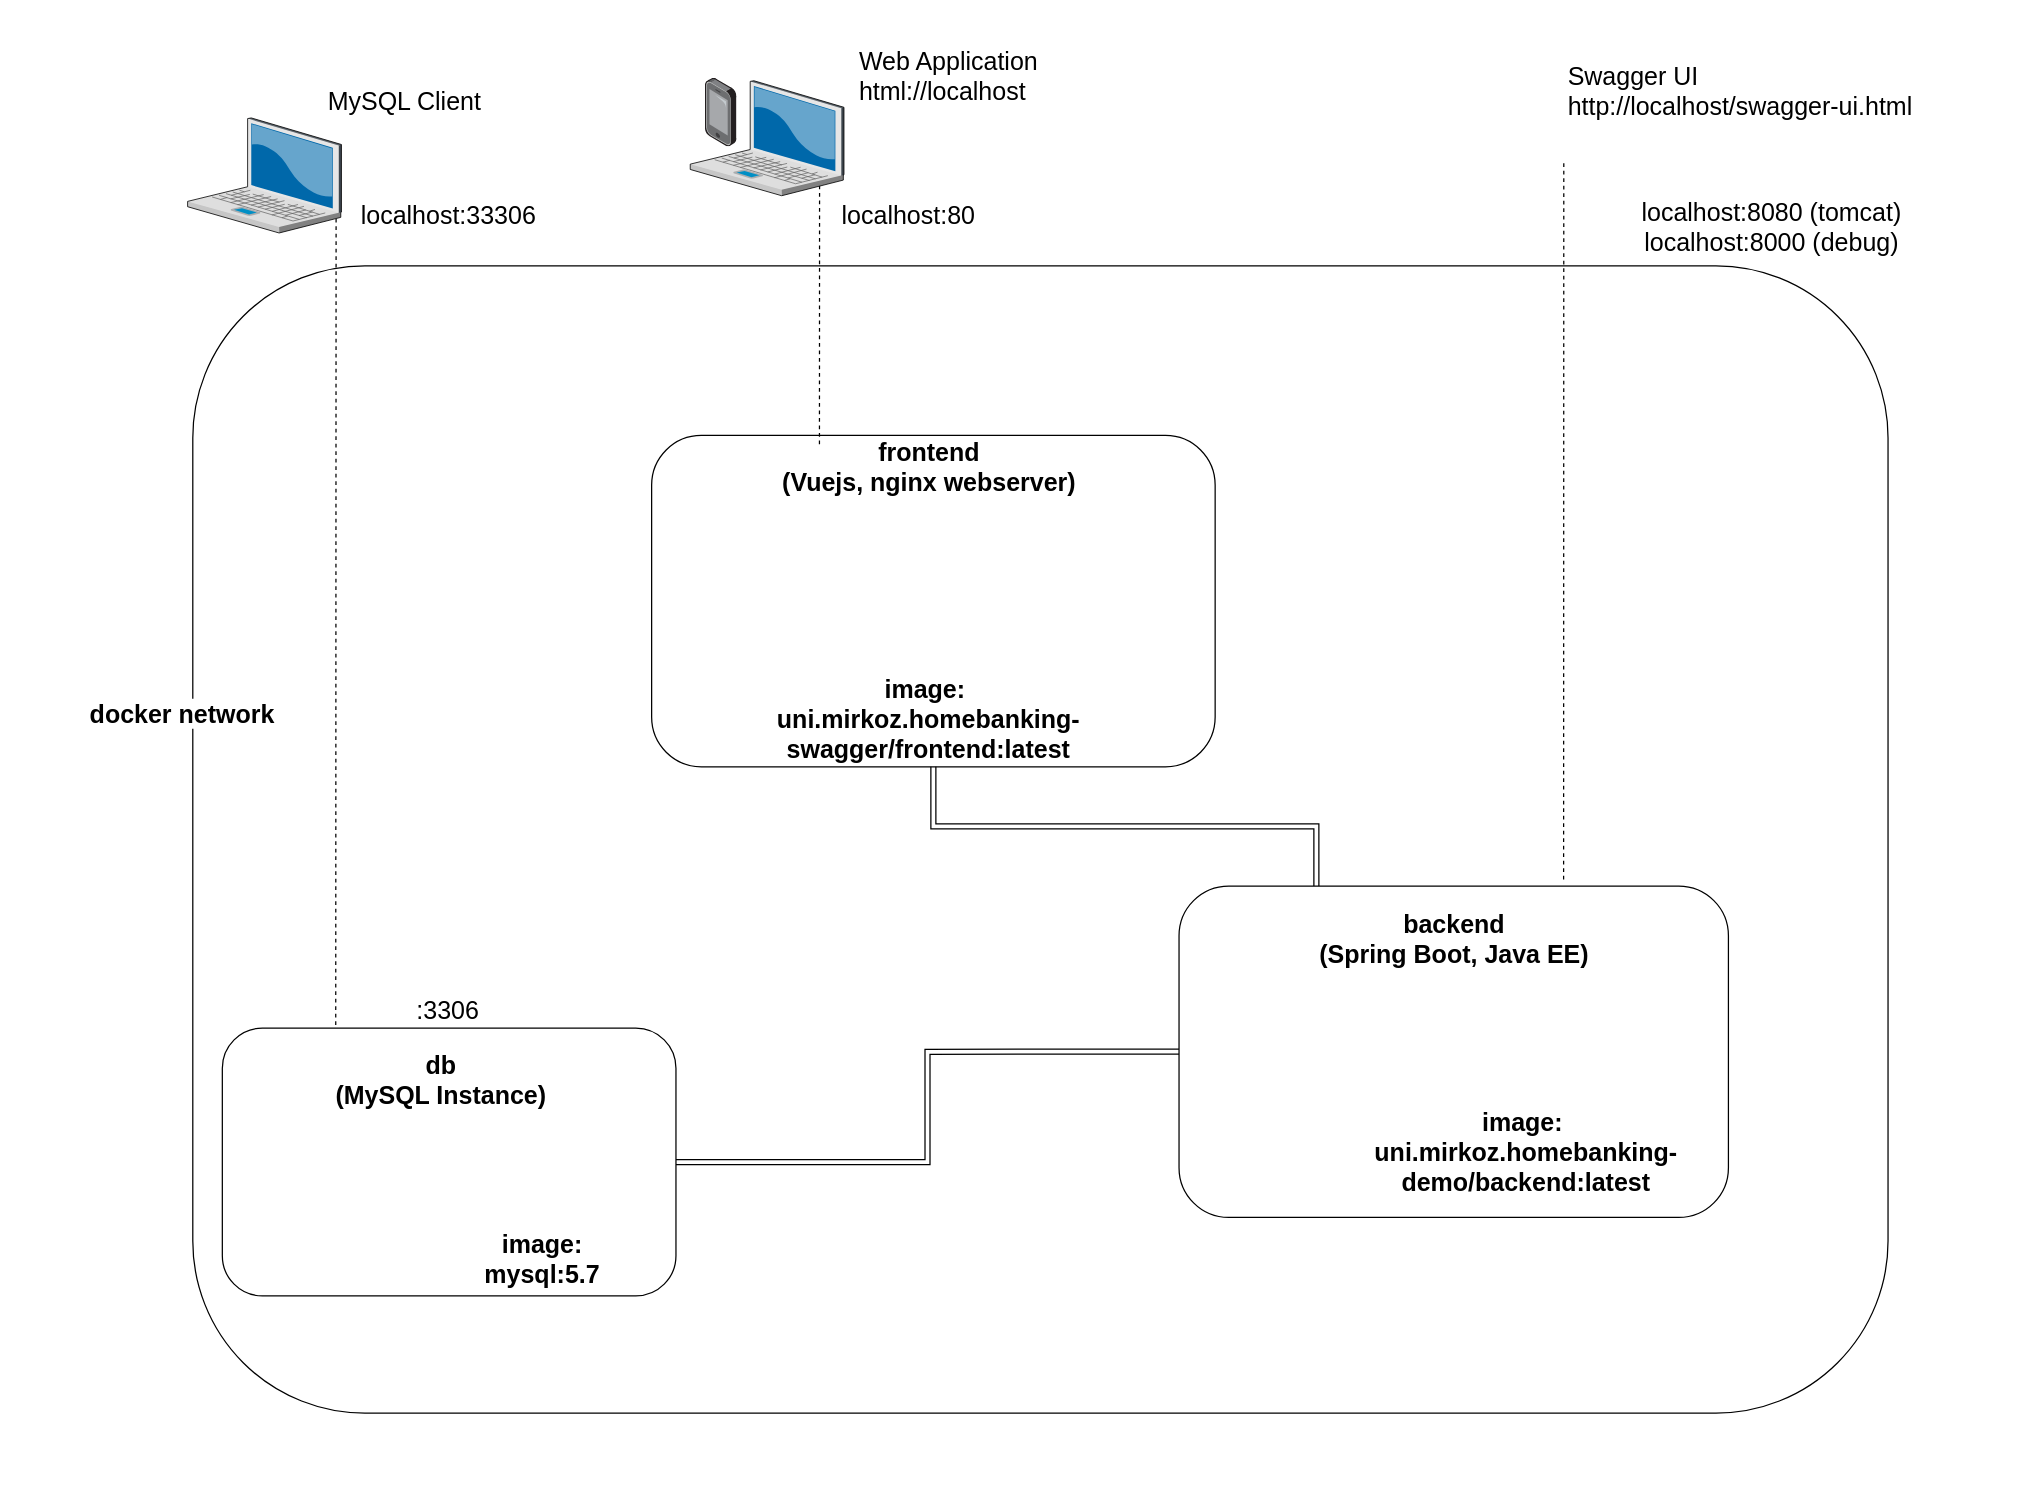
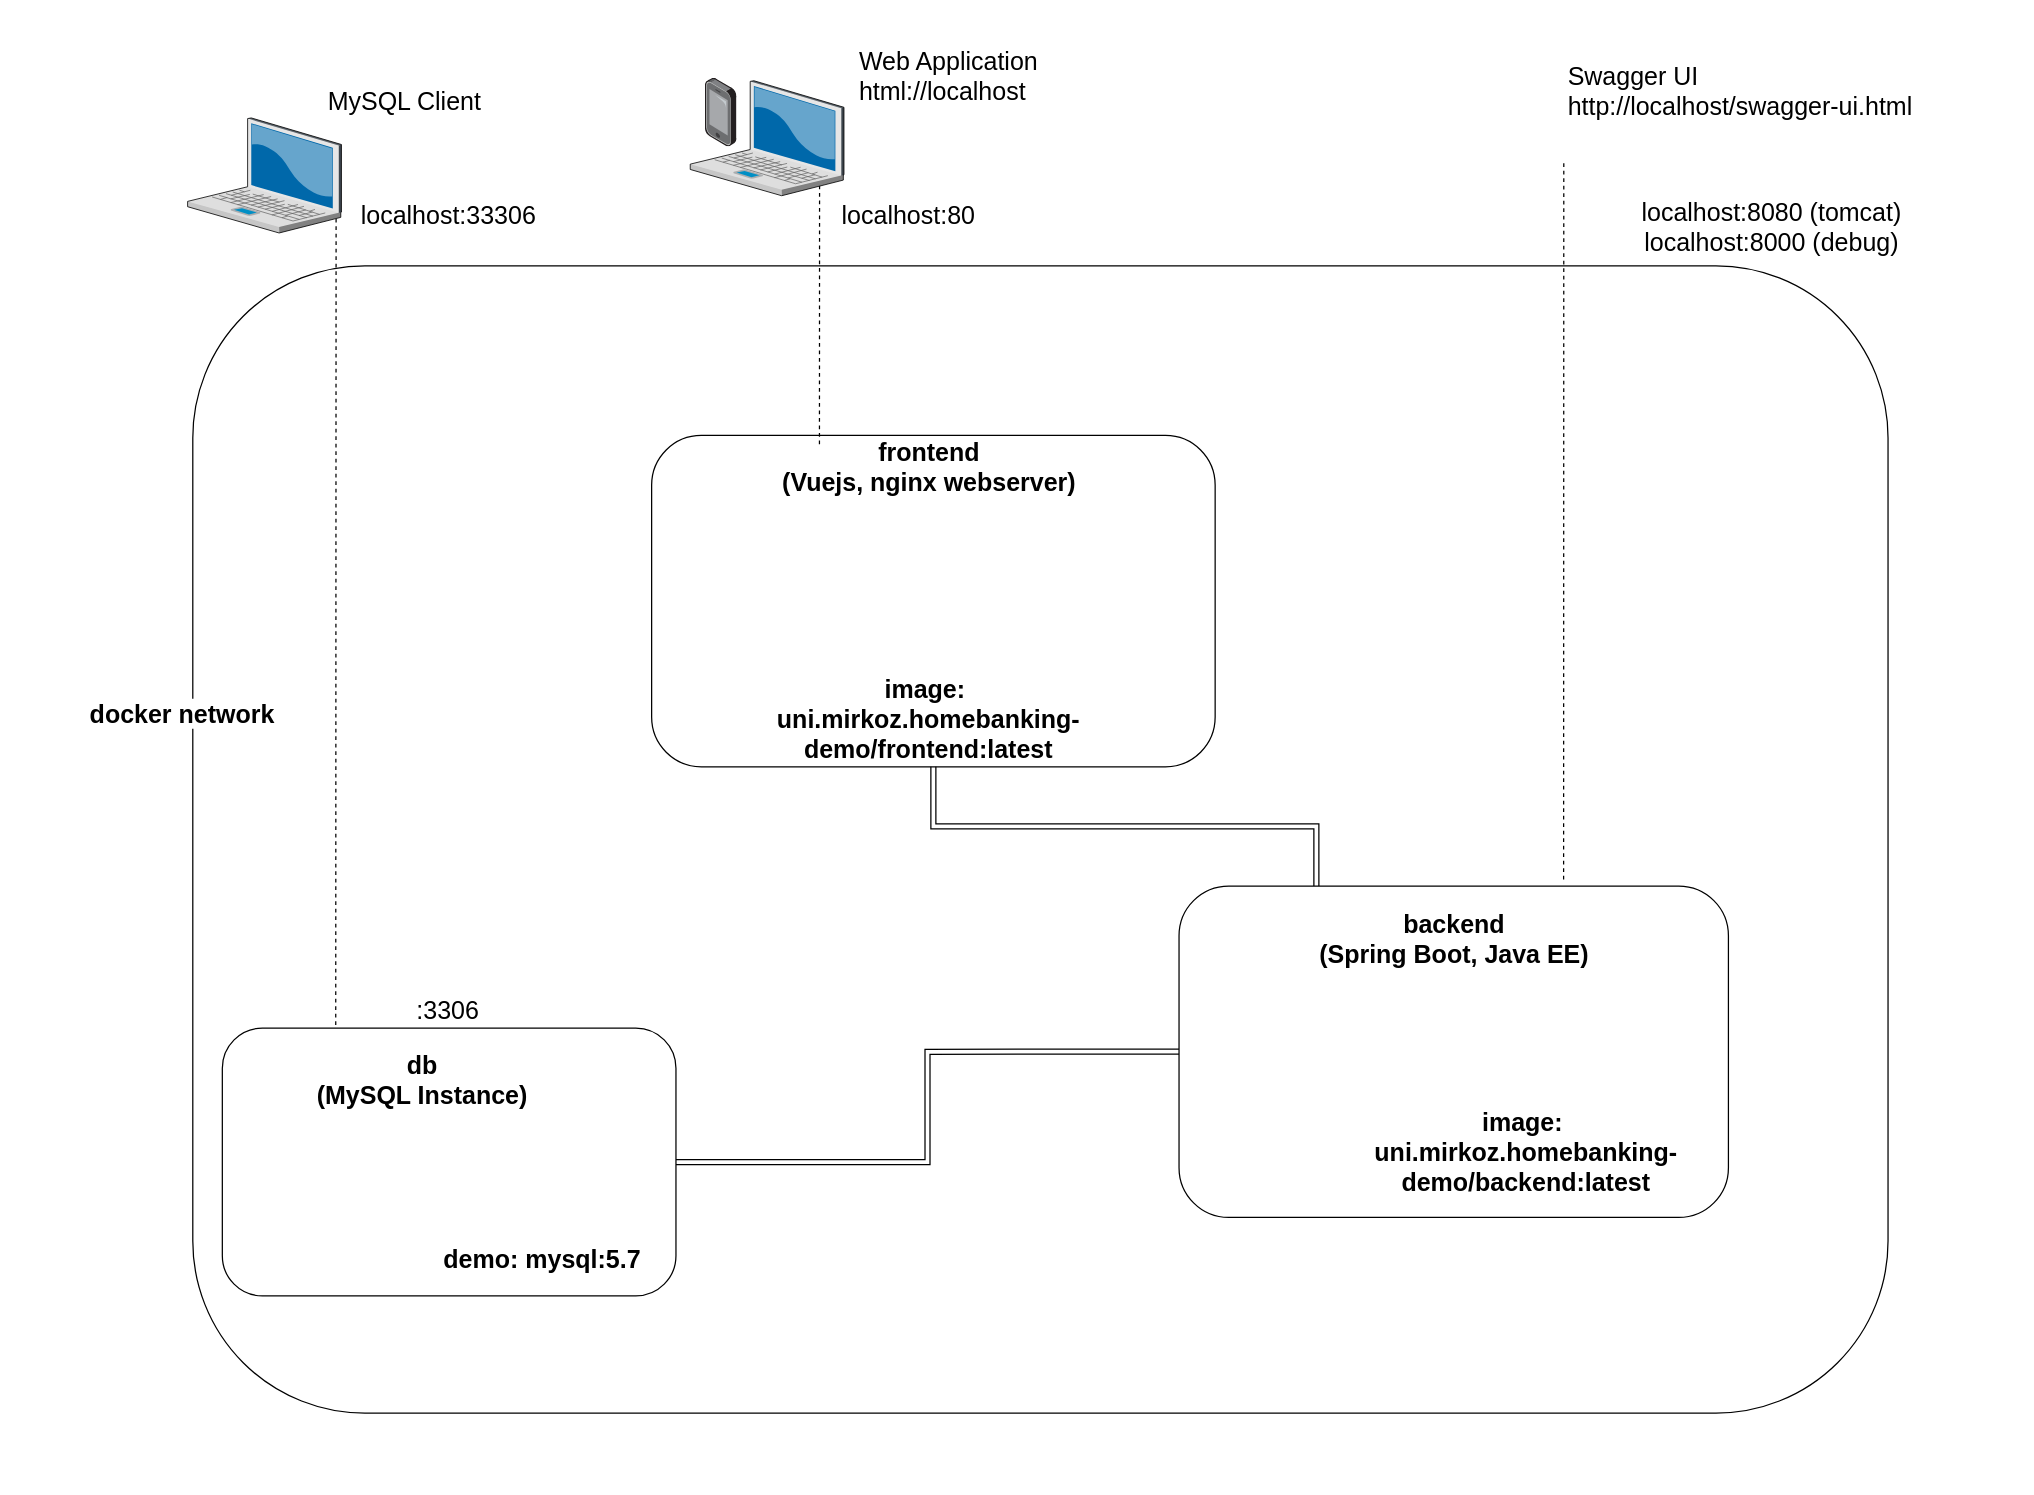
node "image: uni.mirkoz.homebanking-swagger/frontend:latest": label "image: uni.mirkoz.homebanking-swagger/frontend:latest" -> "image: uni.mirkoz.homebanking-demo/frontend:latest"
node "db(MySQL Instance)": moved (442, 1079) -> (423, 1079)
node "image: mysql:5.7": label "image: mysql:5.7" -> "demo: mysql:5.7"
